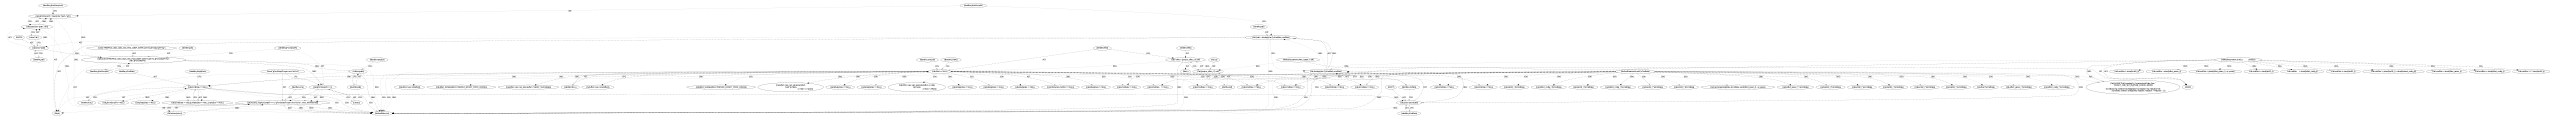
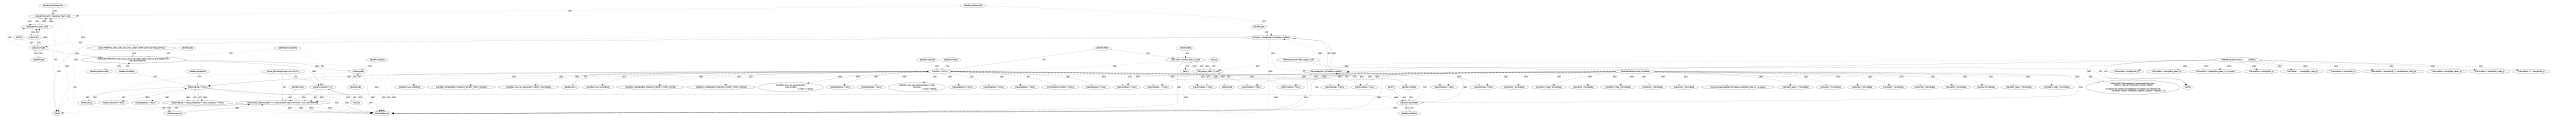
node "(Call,Effect_SetState(effect, PREPROC_EFFECT_STATE_ACTIVE))": added
